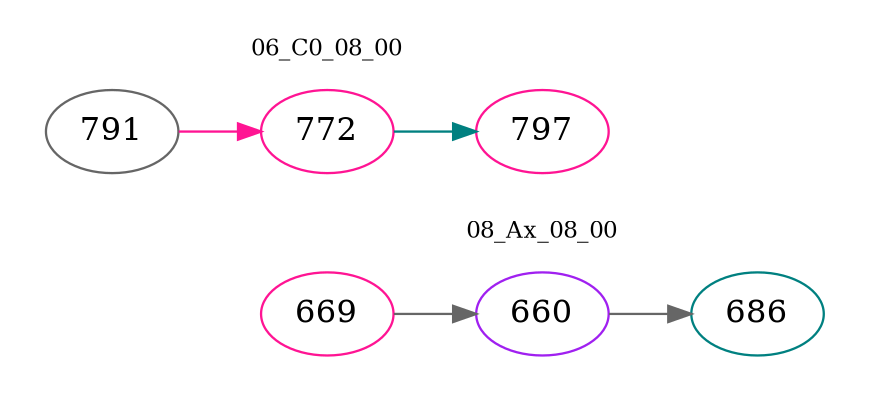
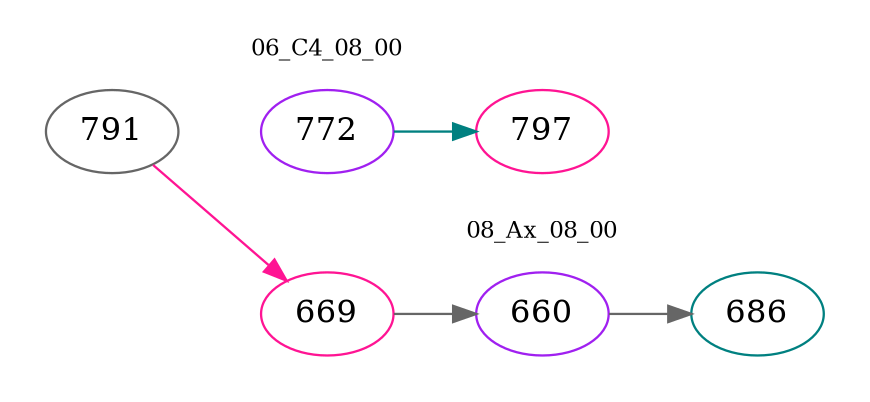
cluster "06_C0_08_00": label "06_C0_08_00" -> "06_C4_08_00"
edge "791" -> "772": now "791" -> "669"
node "772": color deeppink -> purple
